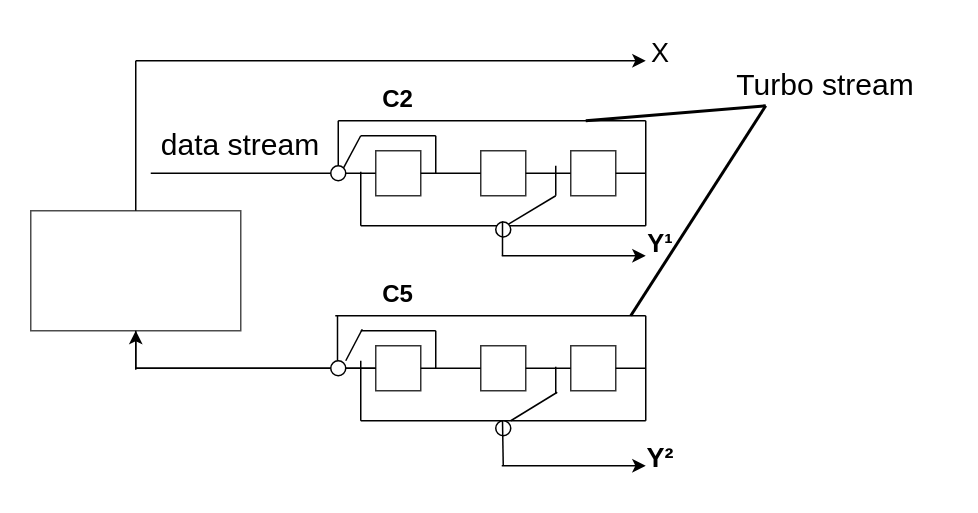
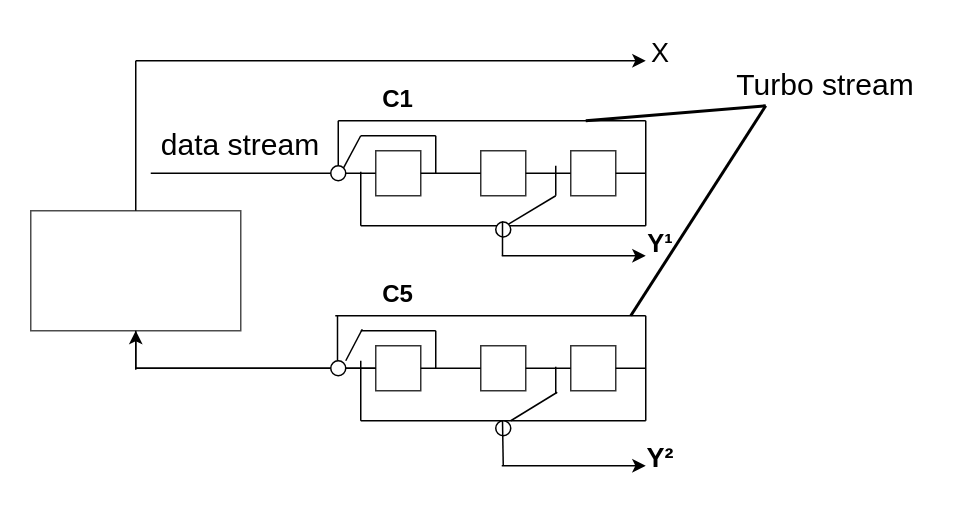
node "C2": label "C2" -> "C1"
